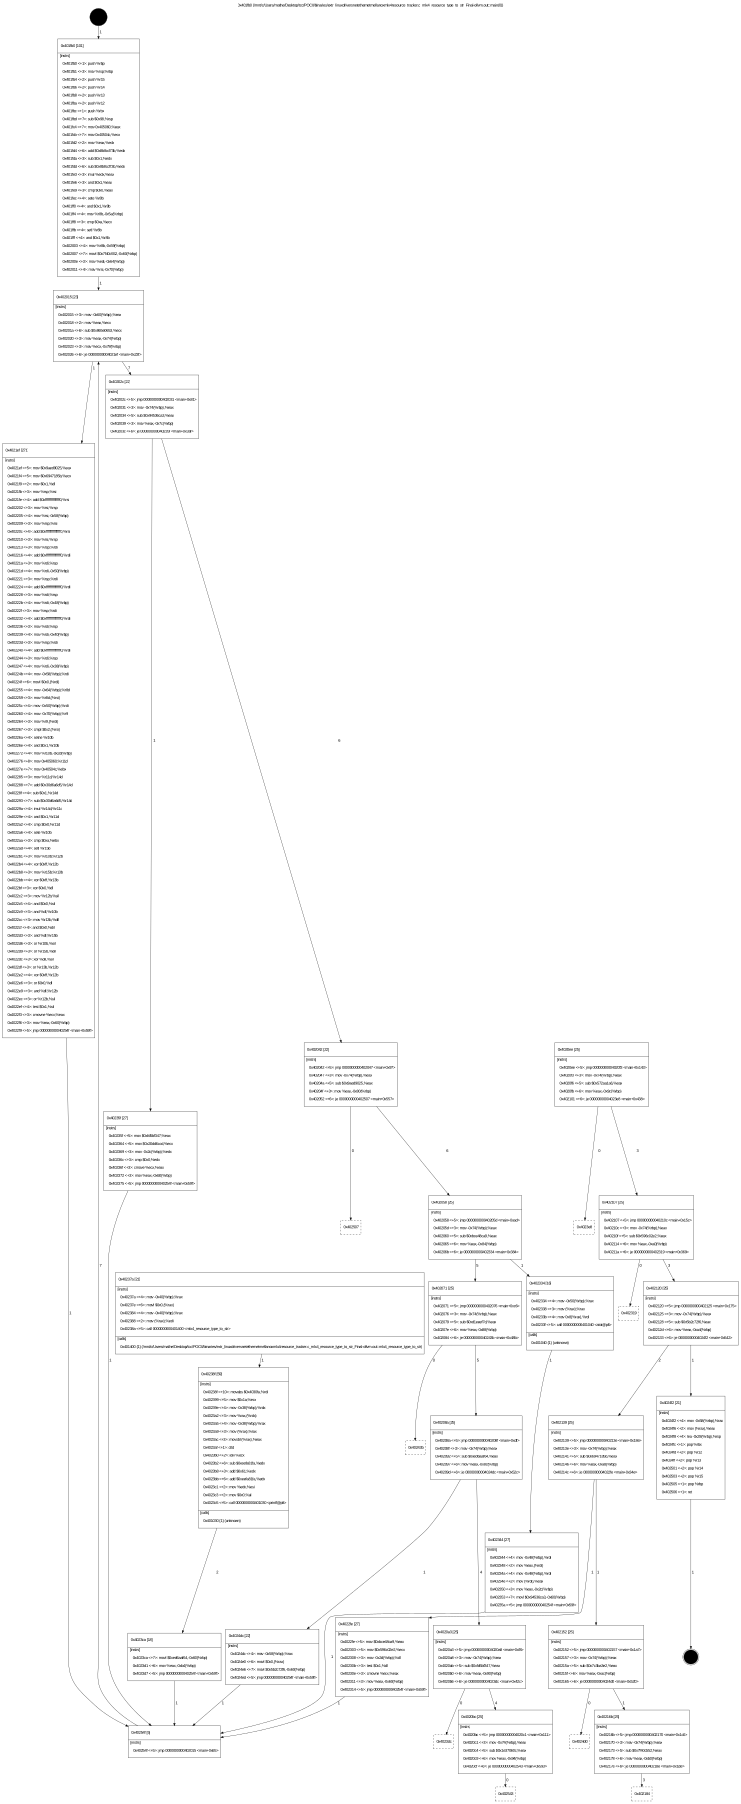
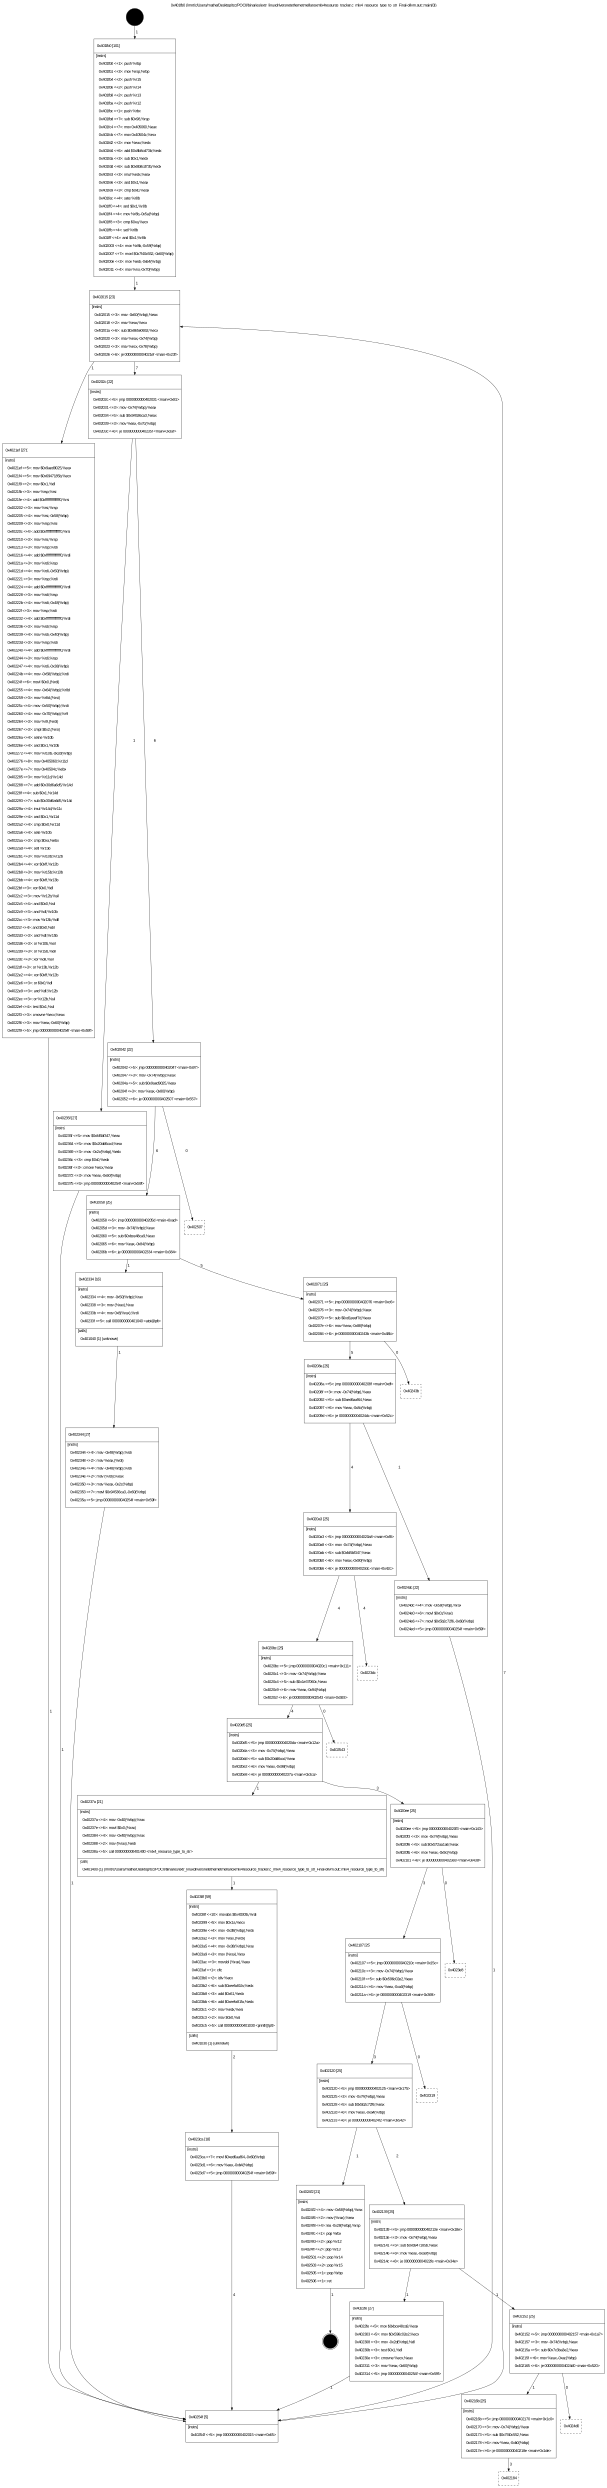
edge "0x4023ca [18]" -> "0x40254f [5]": label " 1" -> " 4"
edge "0x4020a3 [25]" -> "0x4023dc": label " 0" -> " 4"
node "0x4020d5 [25]": added
